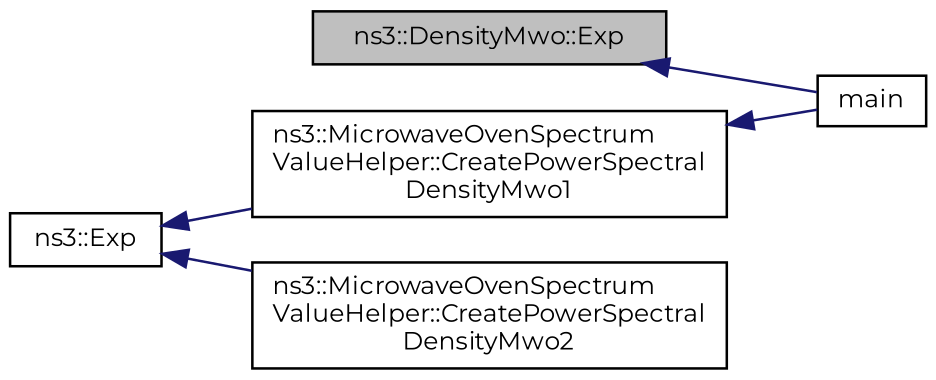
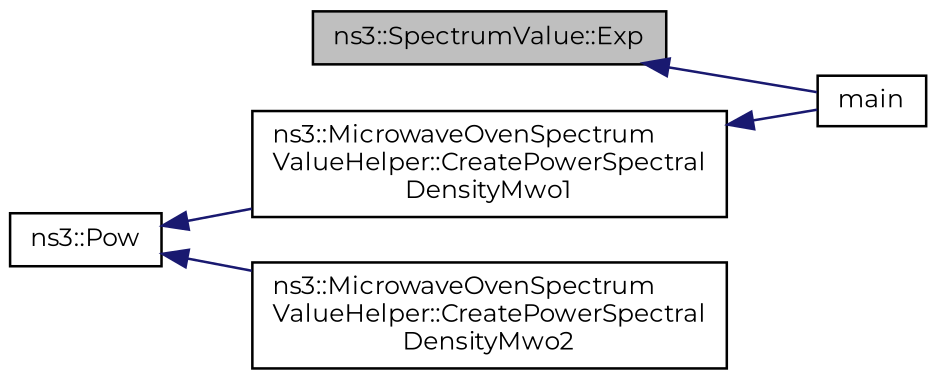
node "ns3::DensityMwo::Exp": label "ns3::DensityMwo::Exp" -> "ns3::SpectrumValue::Exp"
node "ns3::Exp": label "ns3::Exp" -> "ns3::Pow"
